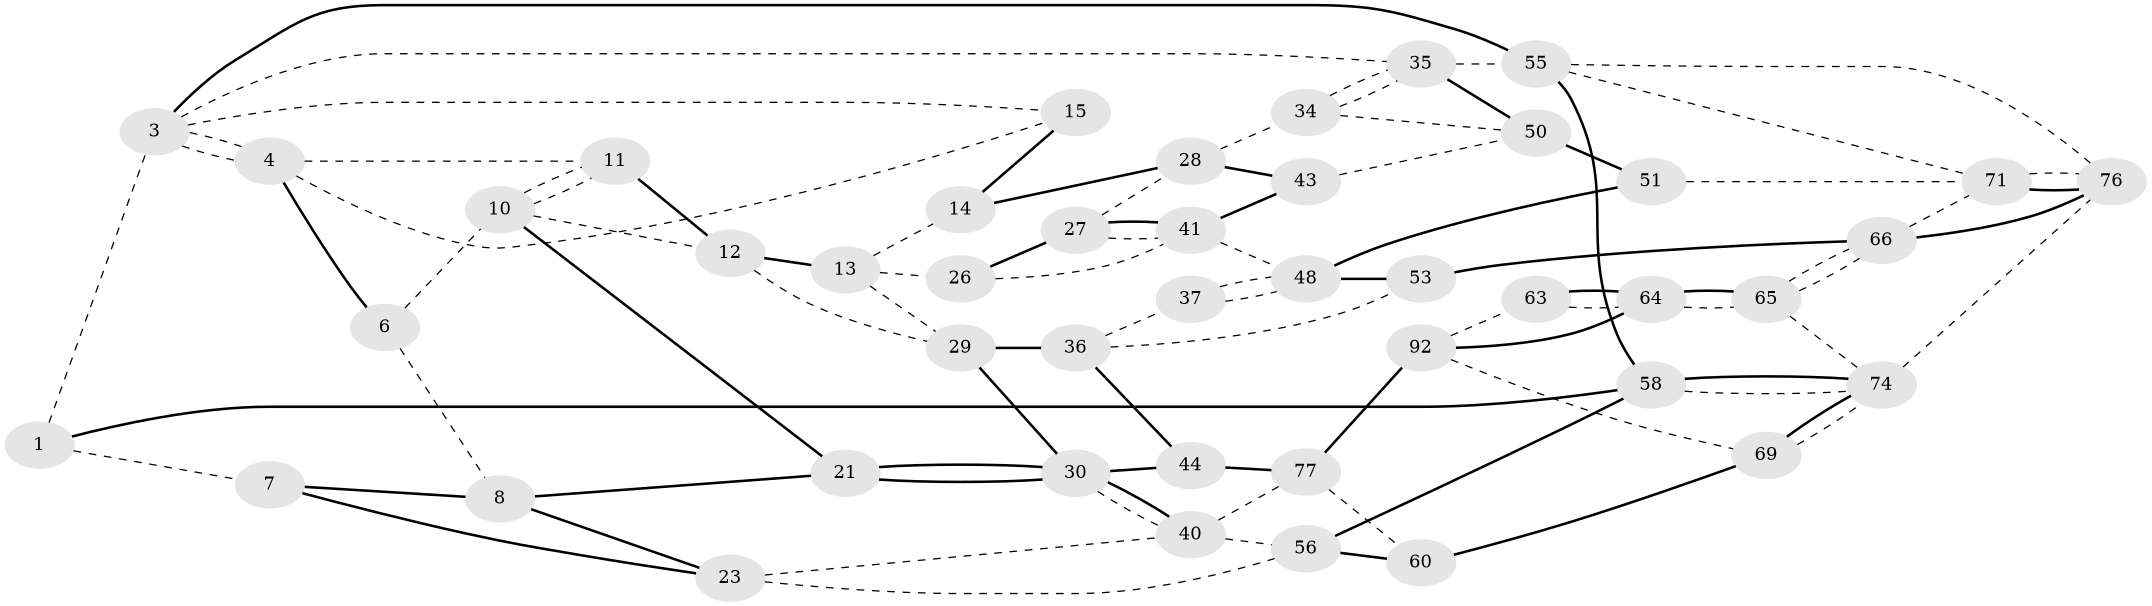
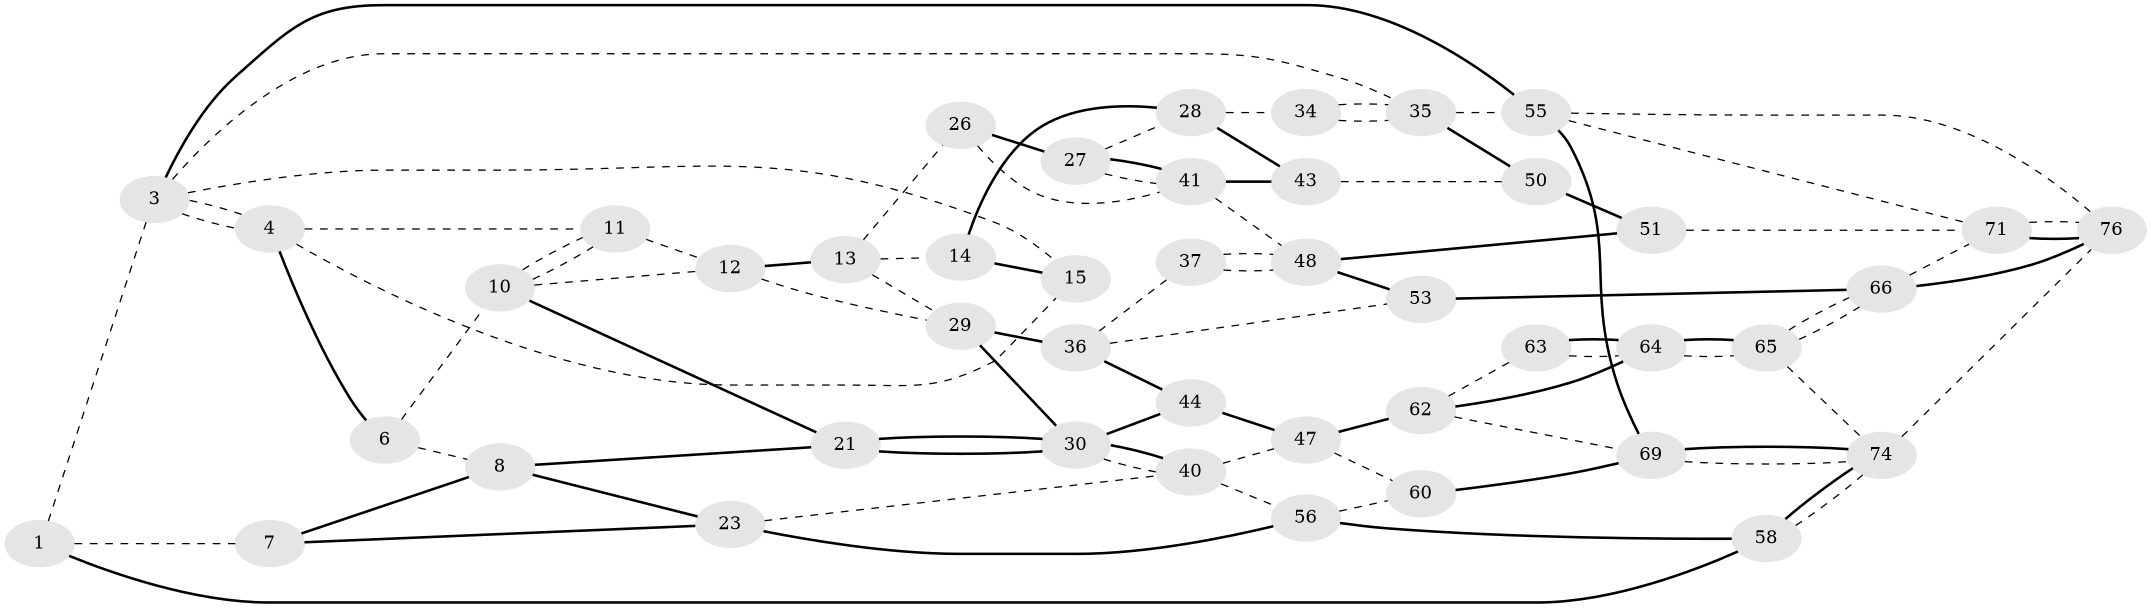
edge "34" -- "50": removed
edge "11" -- "12": style bold -> dashed
edge "55" -- "58": now "55" -- "69"
node "92": label "92" -> "62"
node "77": label "77" -> "47"
edge "56" -- "60": style bold -> dashed
edge "56" -- "23": style dashed -> bold
